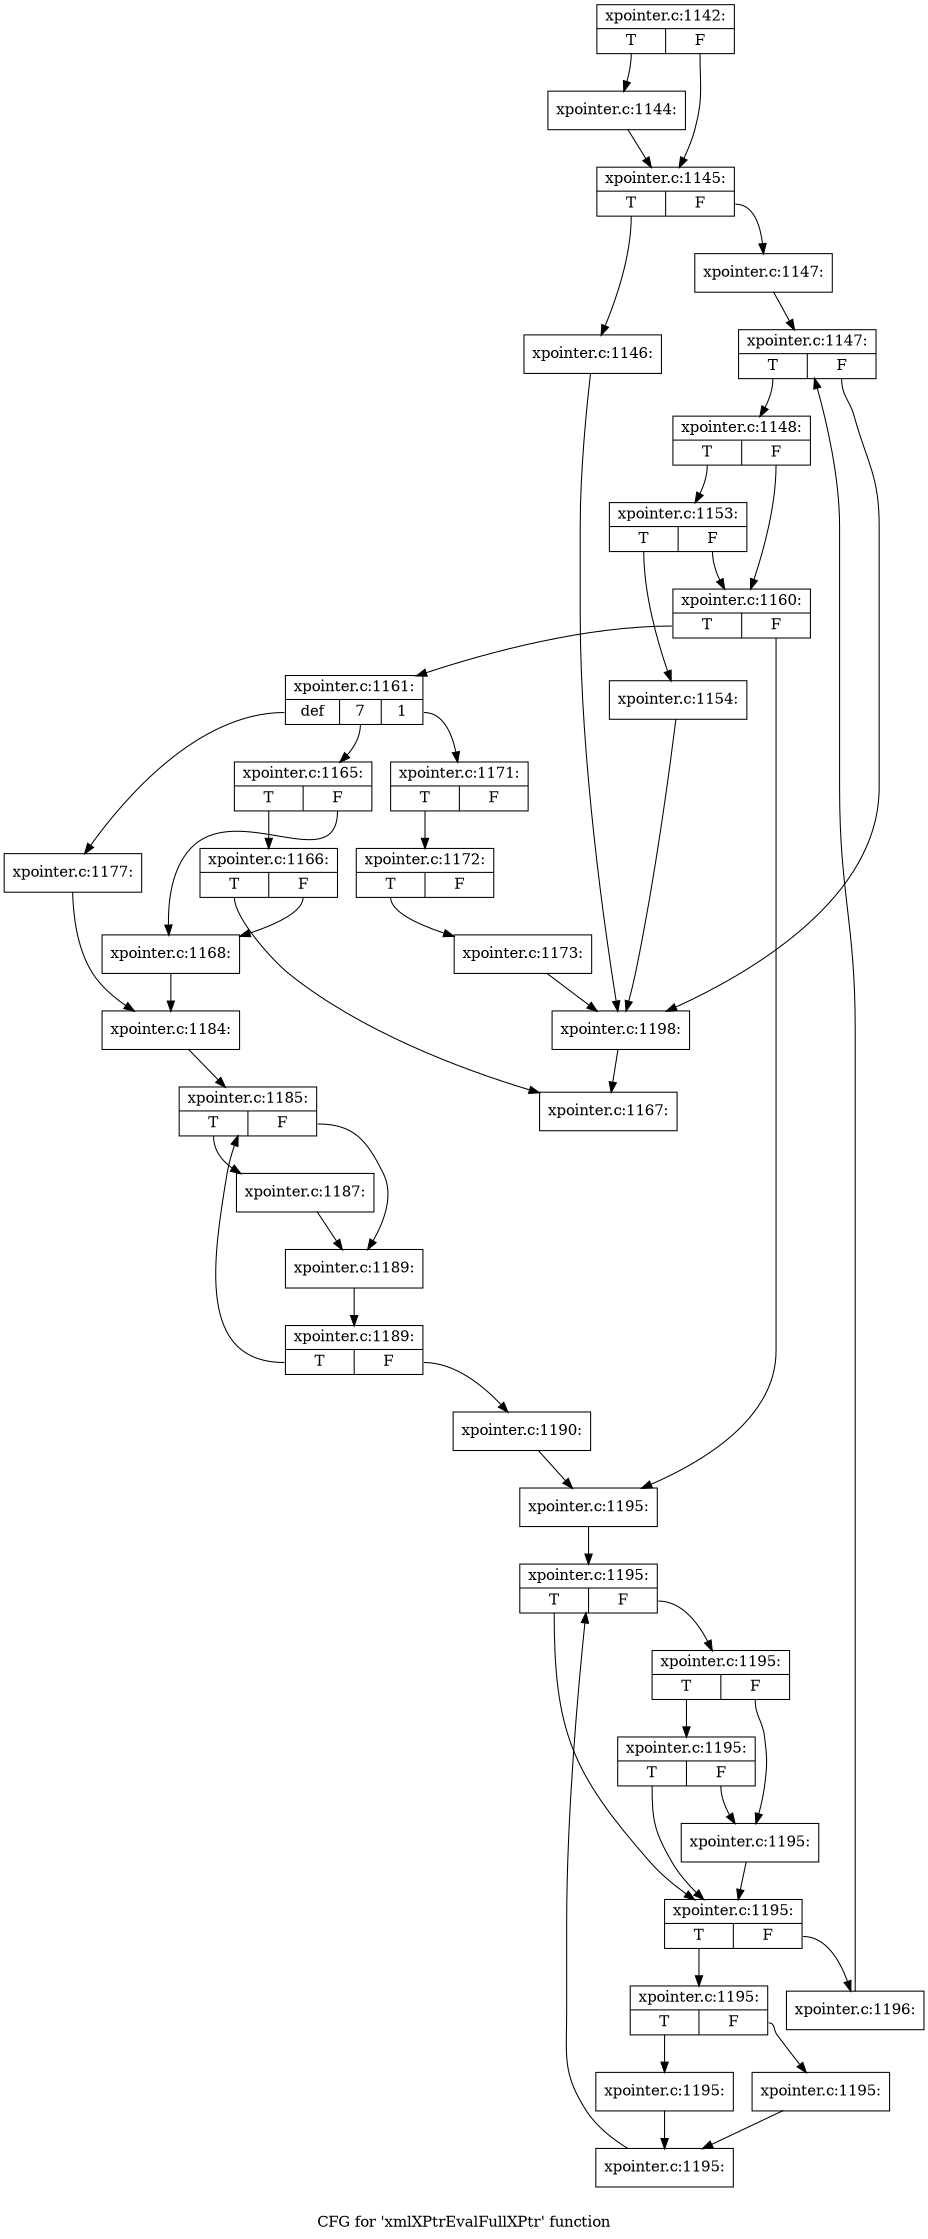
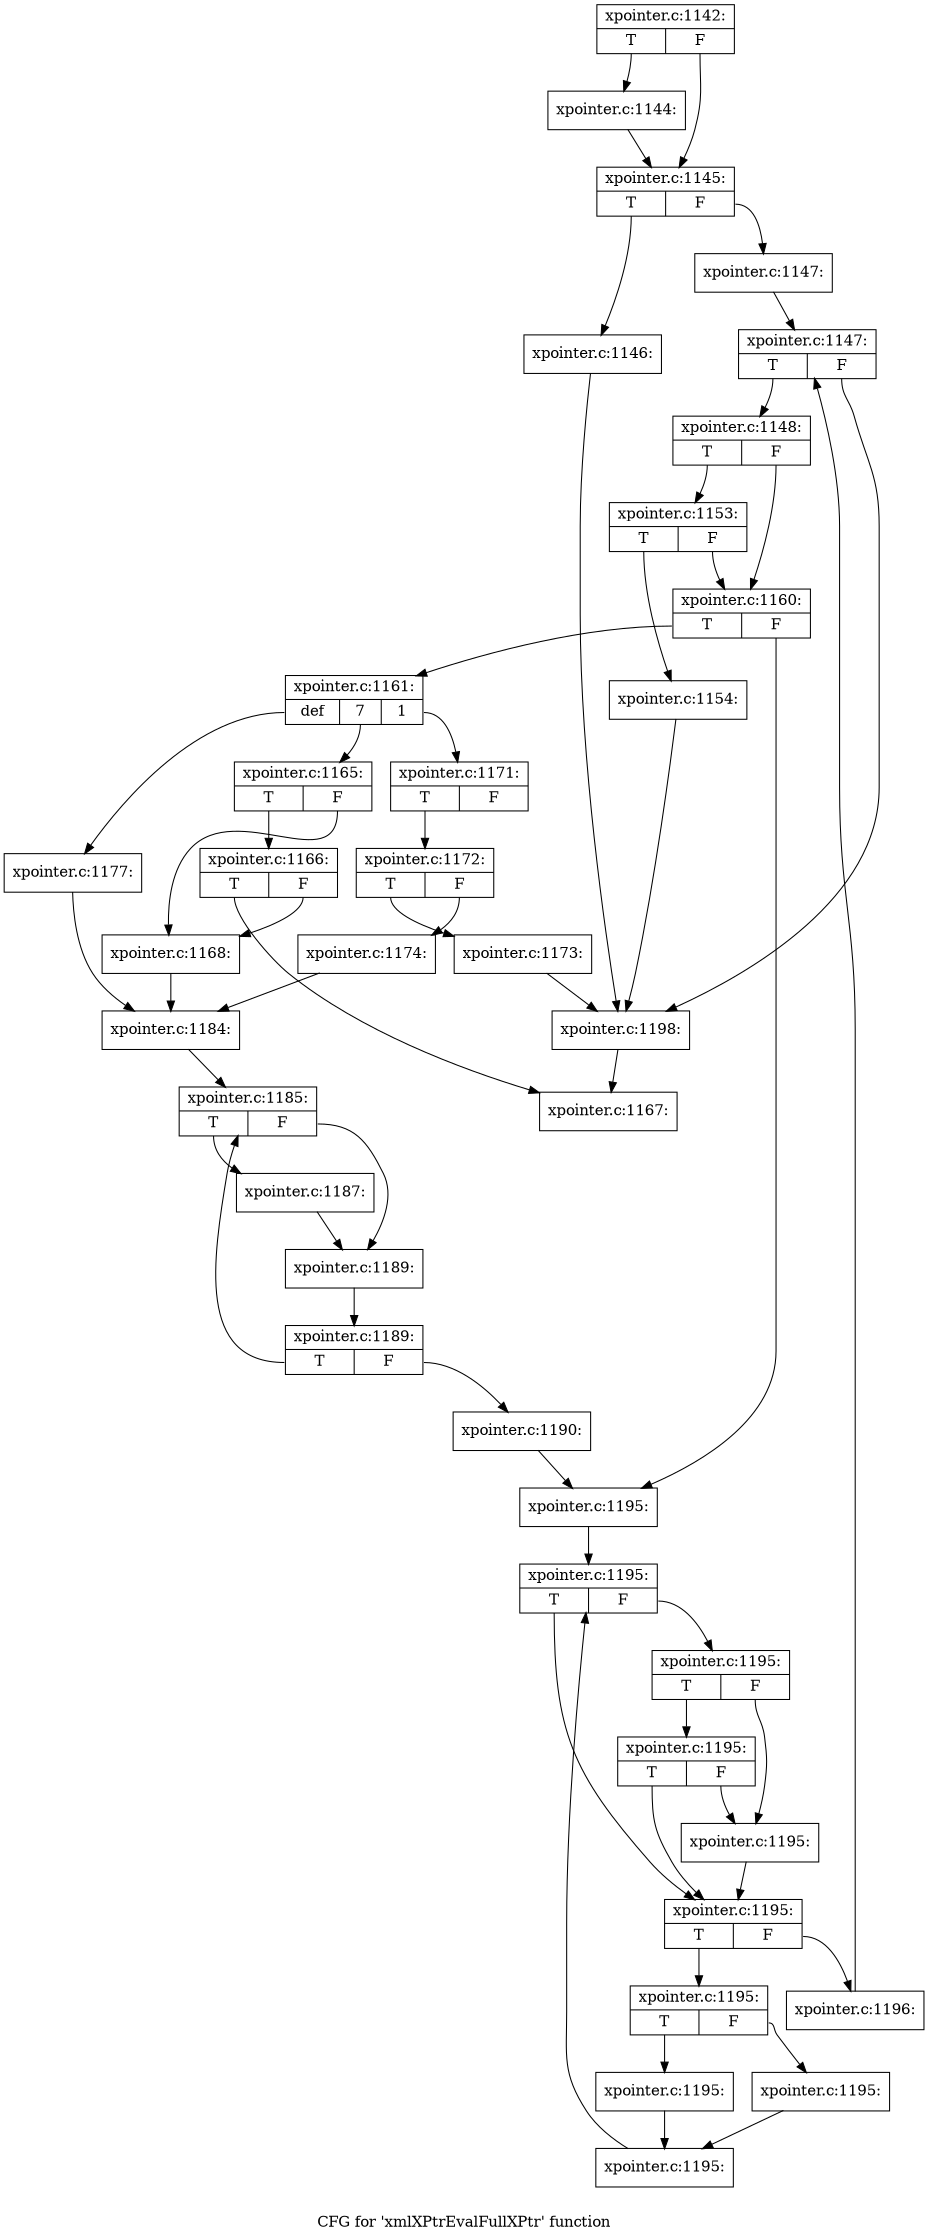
node "xpointer.c:1174:": added
